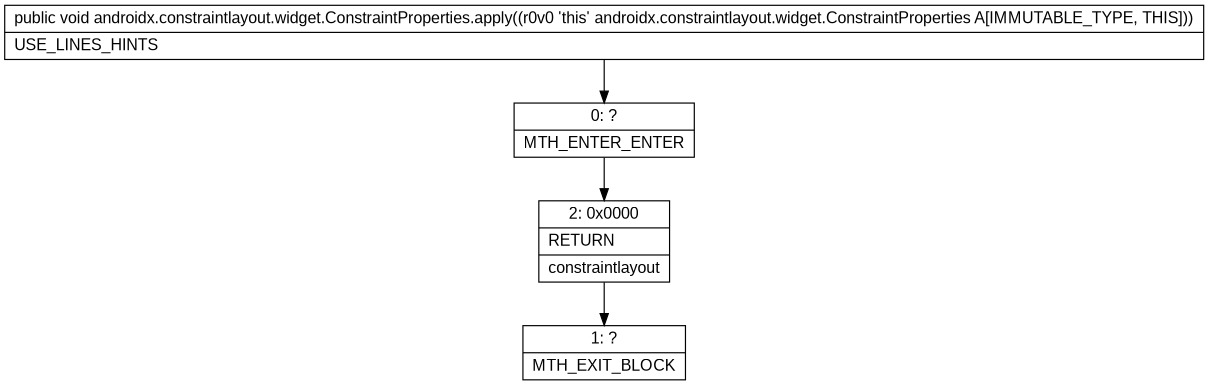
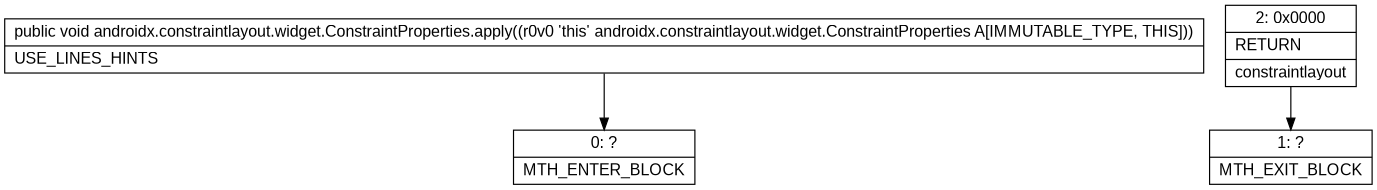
node "0: ?": text "MTH_ENTER_ENTER" -> "MTH_ENTER_BLOCK"
edge "0: ?" -> "2: 0x0000": removed
